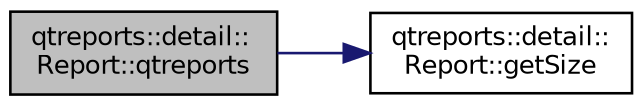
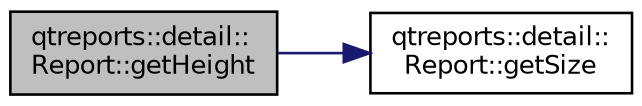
node "qtreports::detail:: Report::qtreports": label "qtreports::detail:: Report::qtreports" -> "qtreports::detail:: Report::getHeight"
